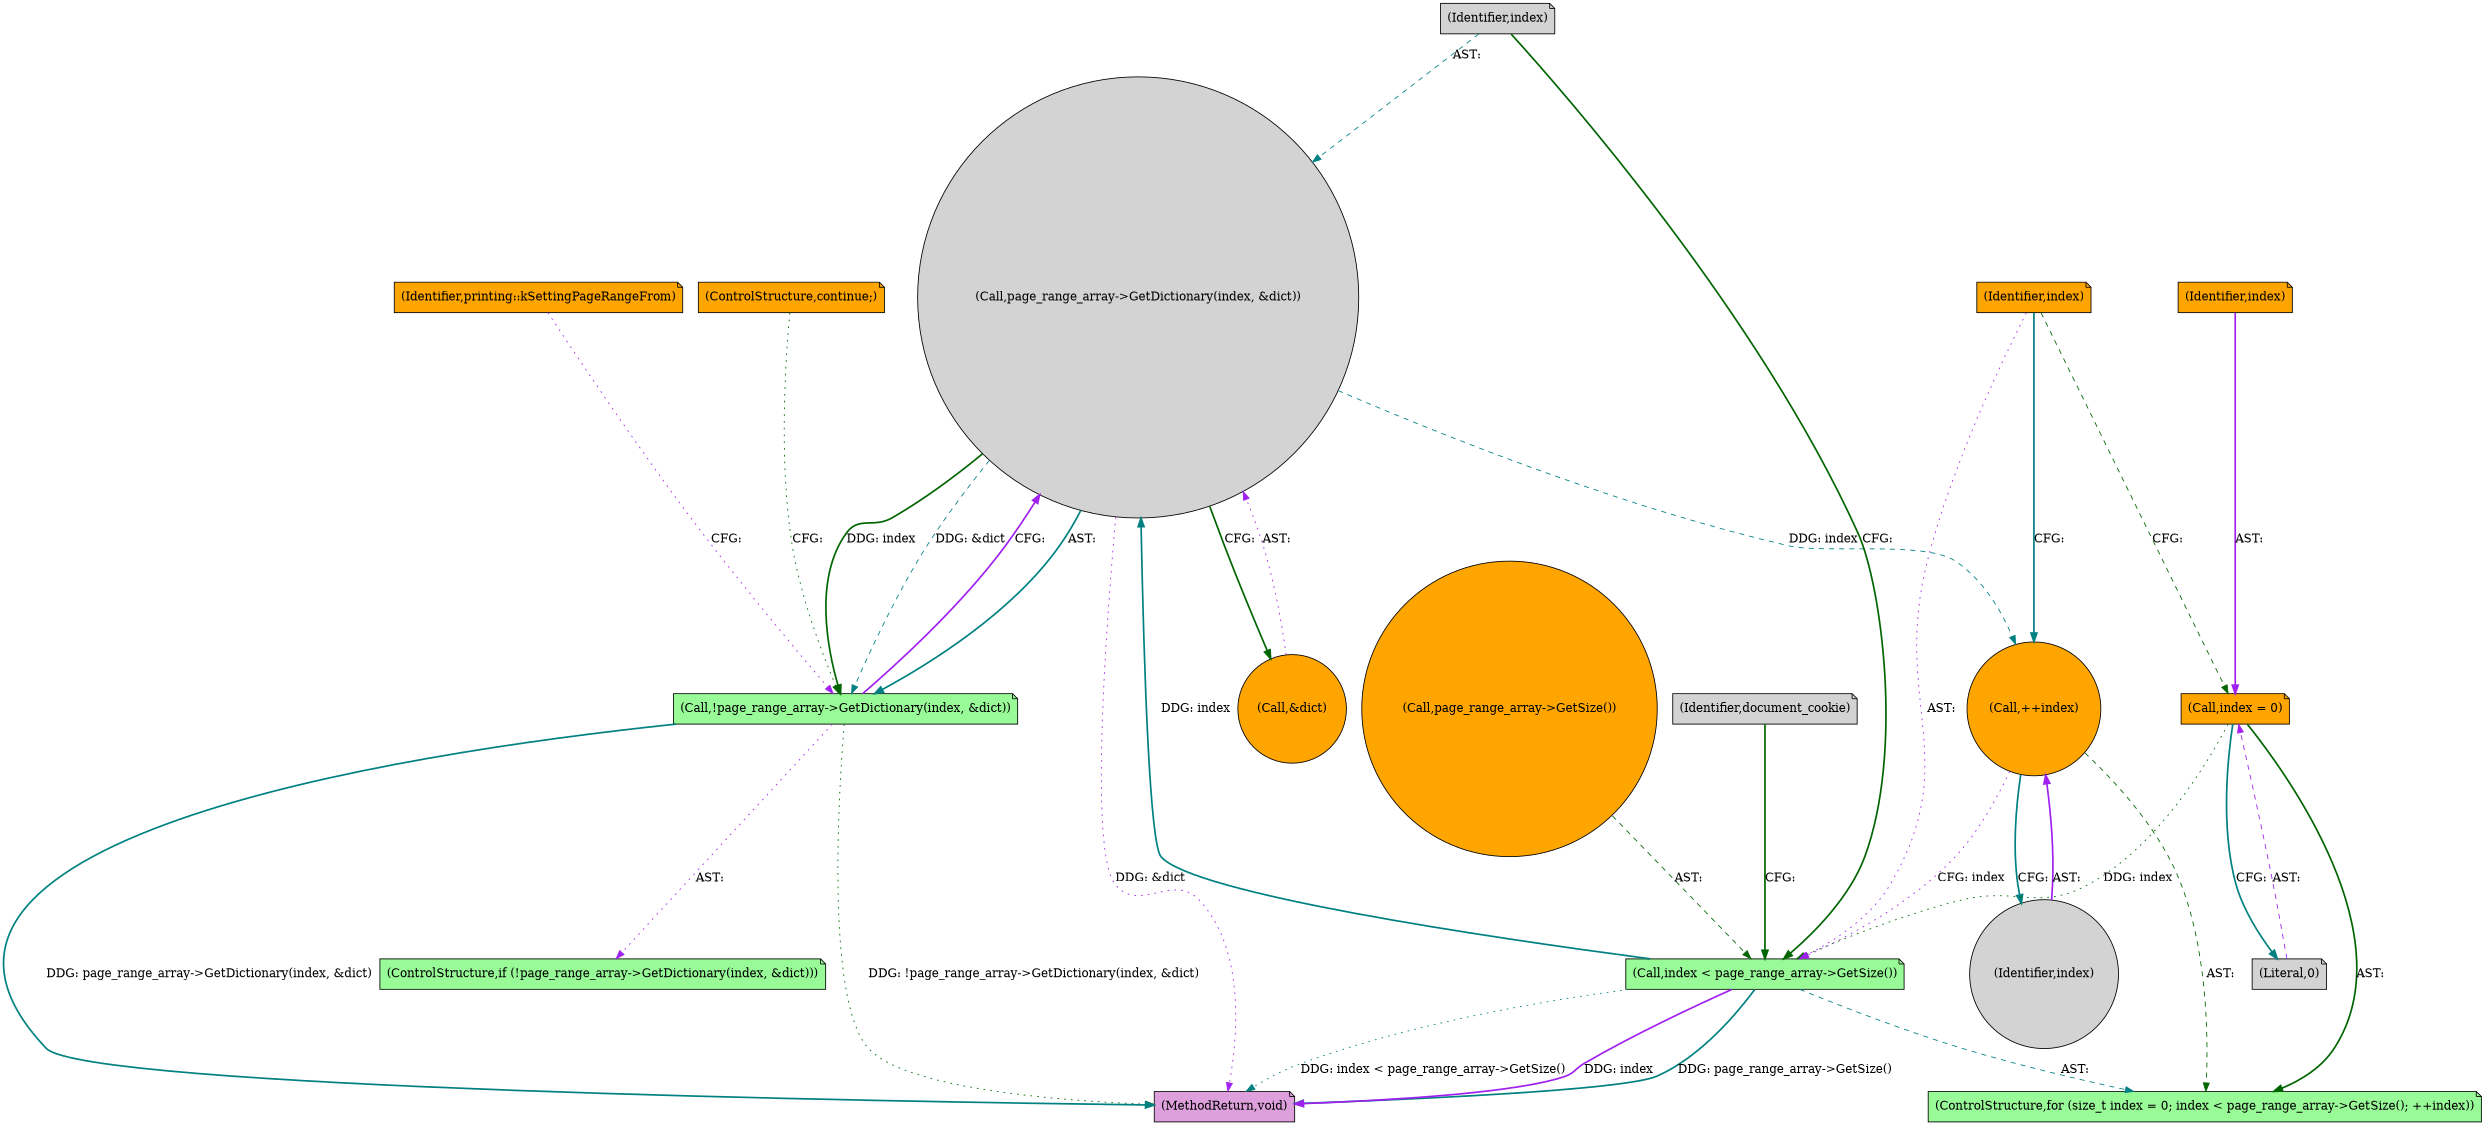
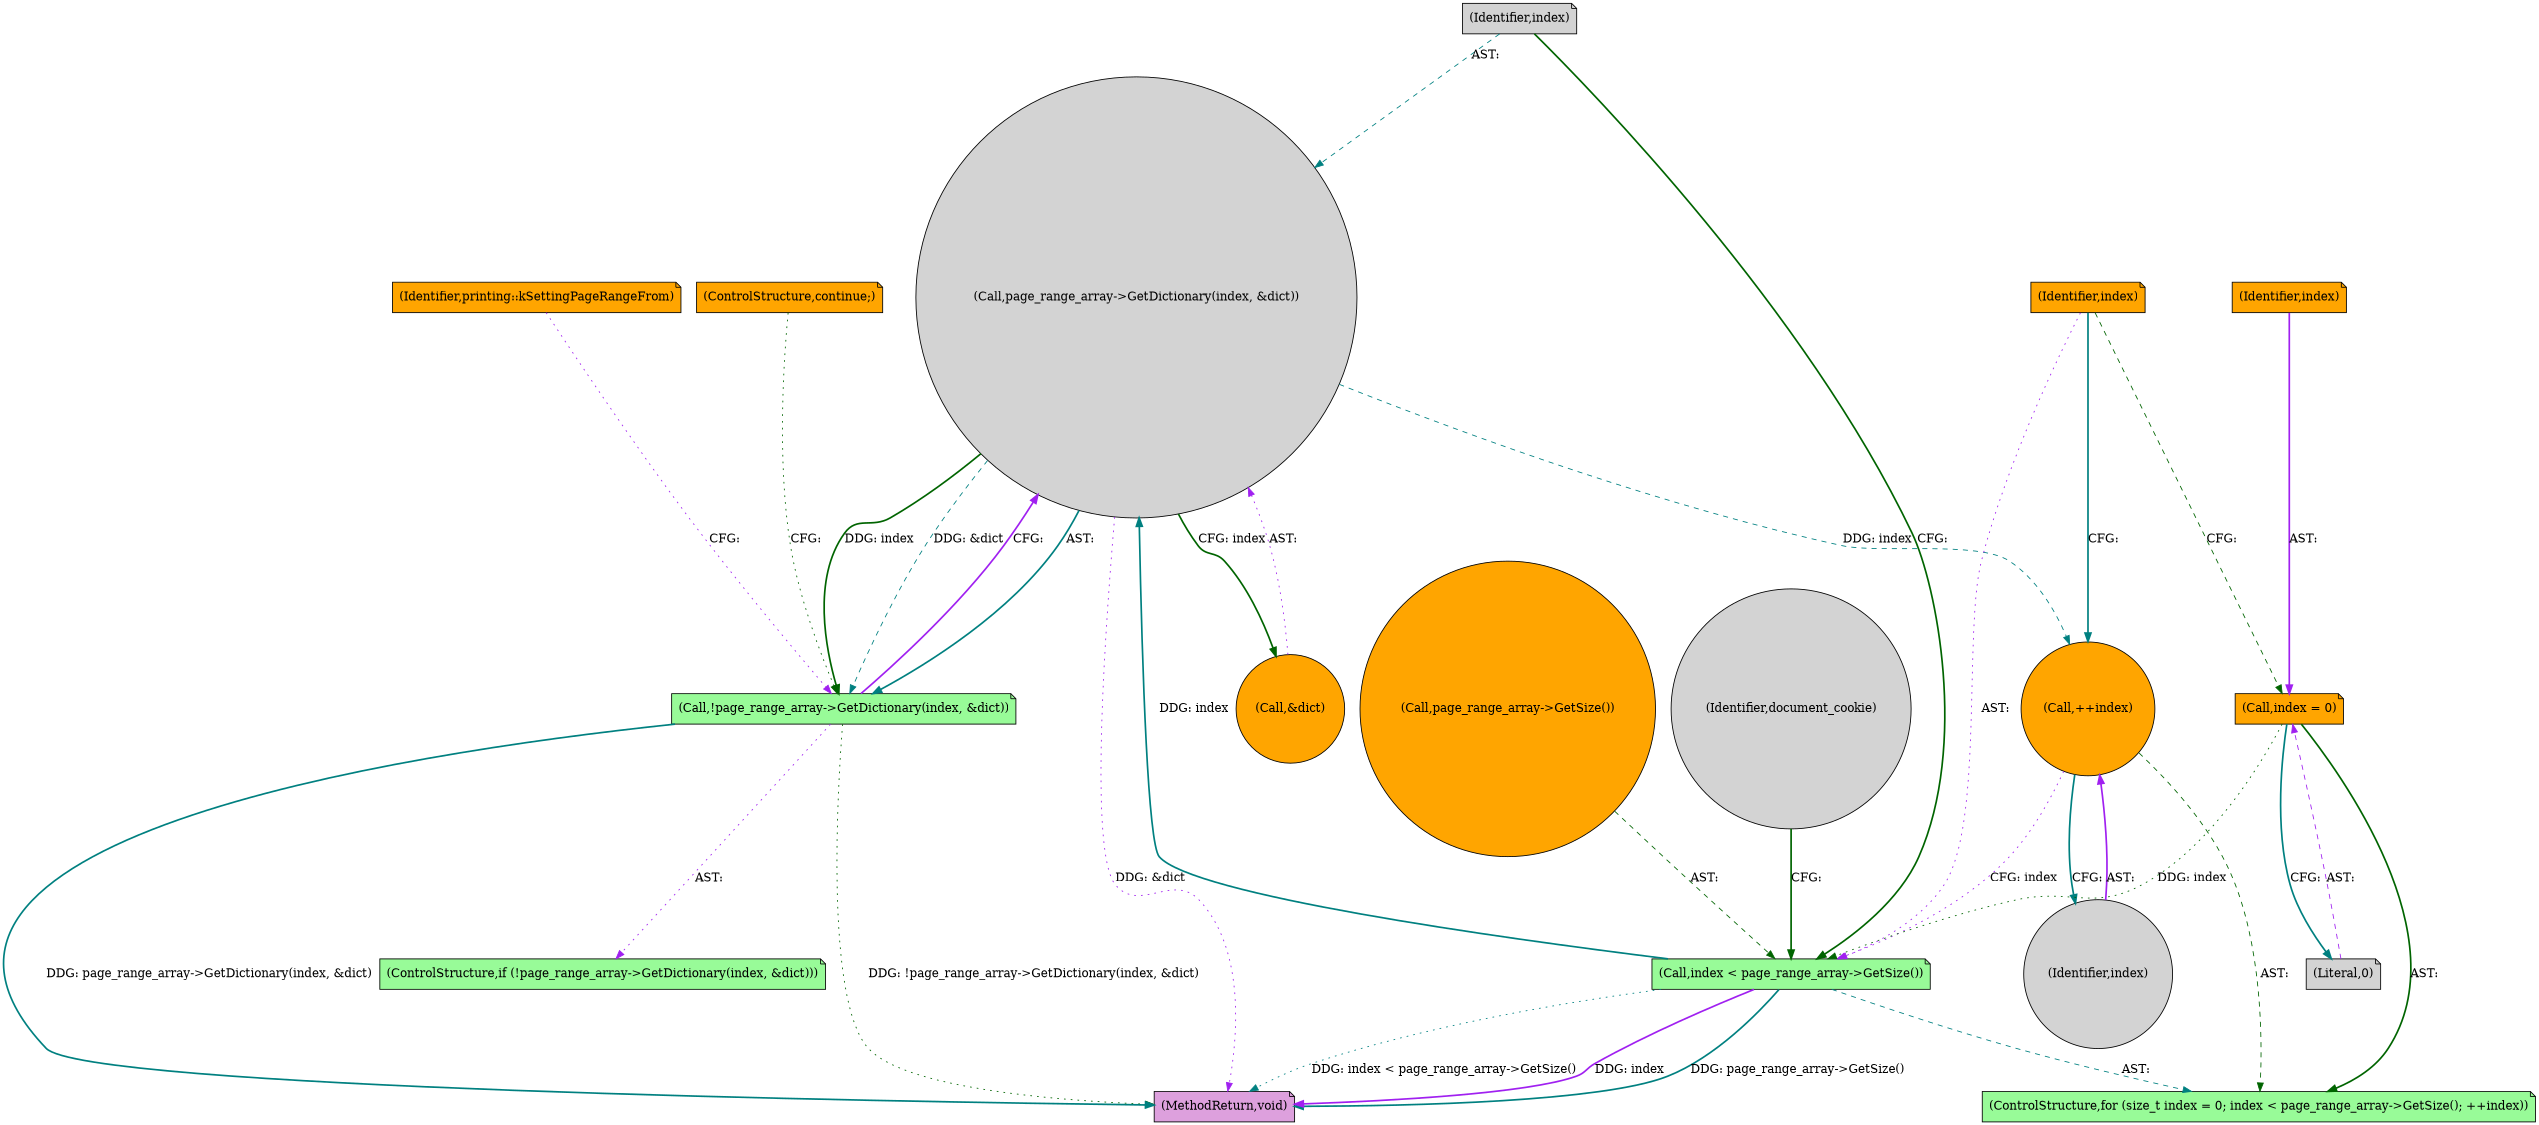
edge "(Call,page_range_array->GetDictionary(index, &dict))" -> "(Call,&dict)": label "CFG: " -> "CFG: index"
node "(Identifier,document_cookie)": shape note -> circle
